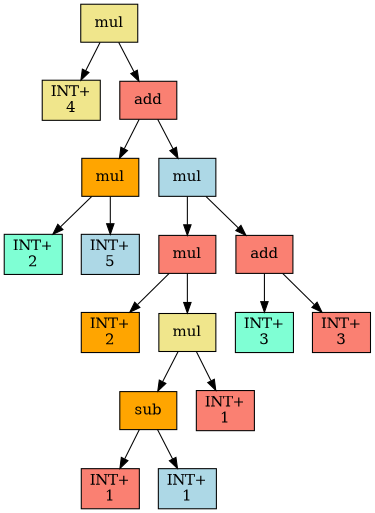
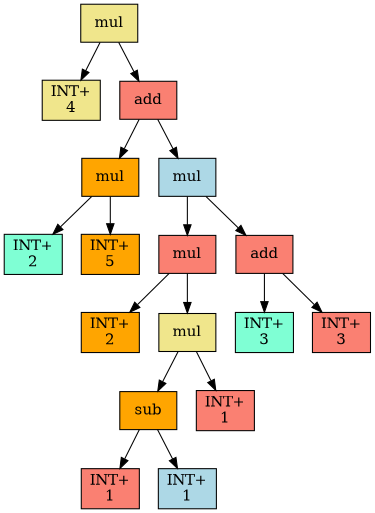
node "INT+ 5": fillcolor lightblue -> orange
